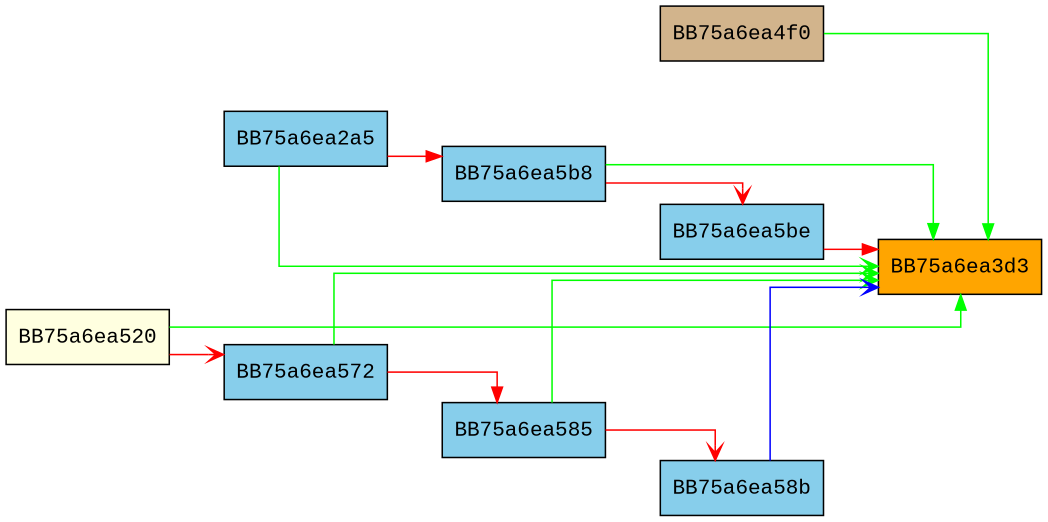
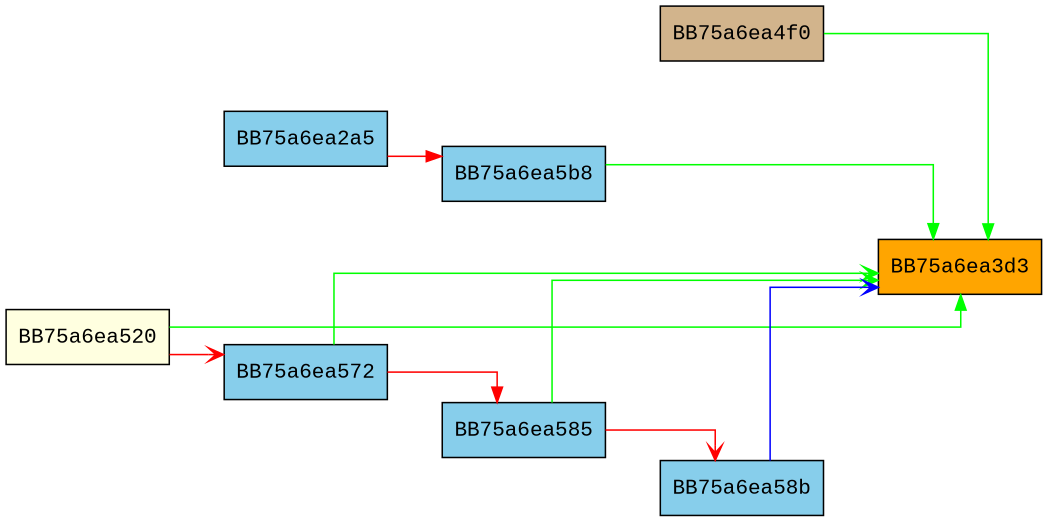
node "BB75a6ea5be": removed
edge "BB75a6ea2a5" -> "BB75a6ea3d3": removed
